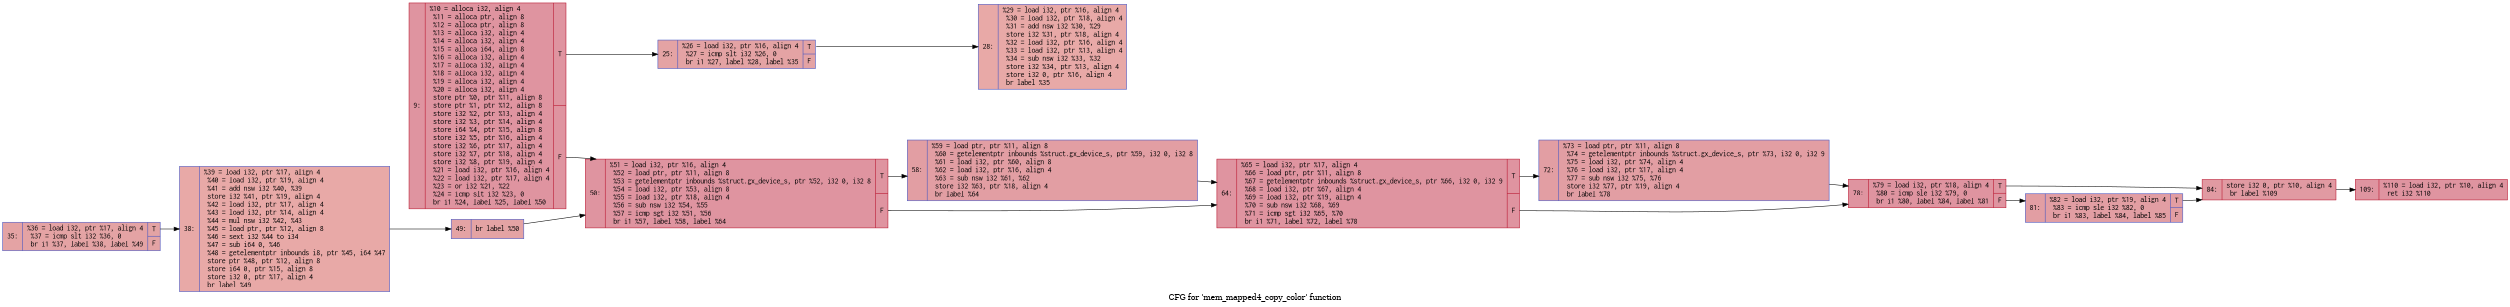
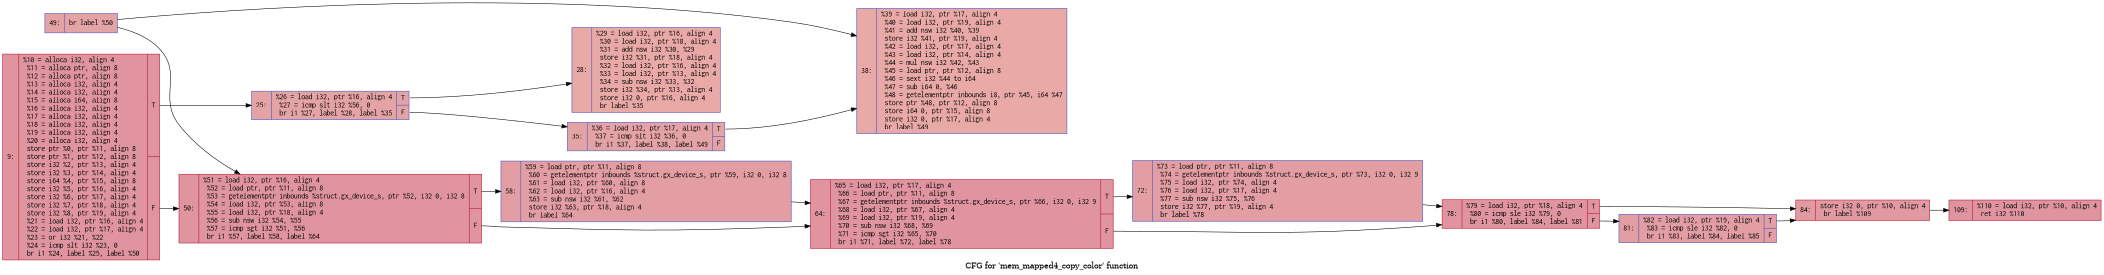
node "25:": text "%27 = icmp slt i32 %26, 0" -> "%27 = icmp slt i32 %56, 0"
edge "25:" -> "35:": added
edge "38:" -> "49:": reversed
node "38:": text "%46 = sext i32 %44 to i34" -> "%46 = sext i32 %44 to i64"
